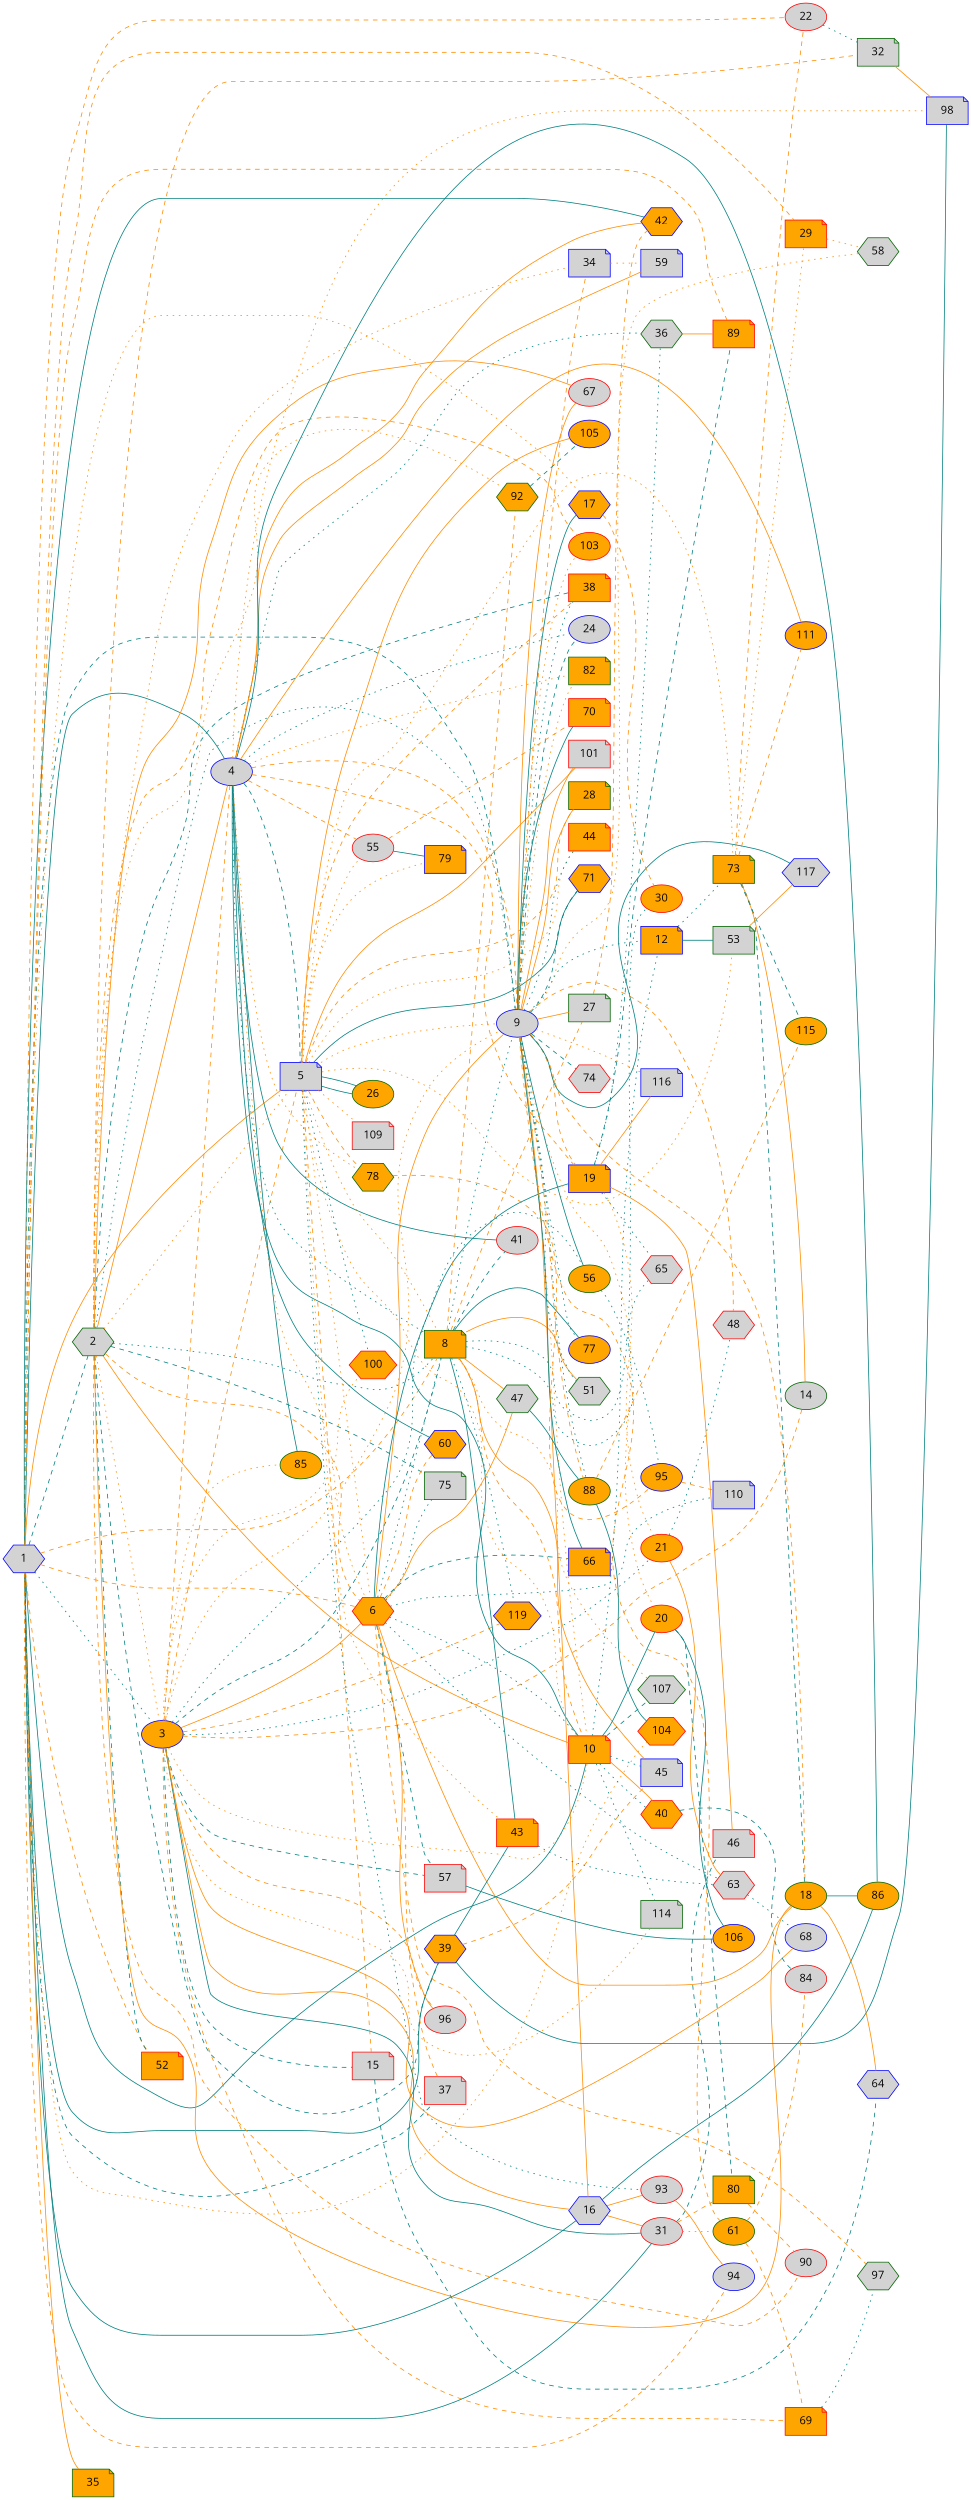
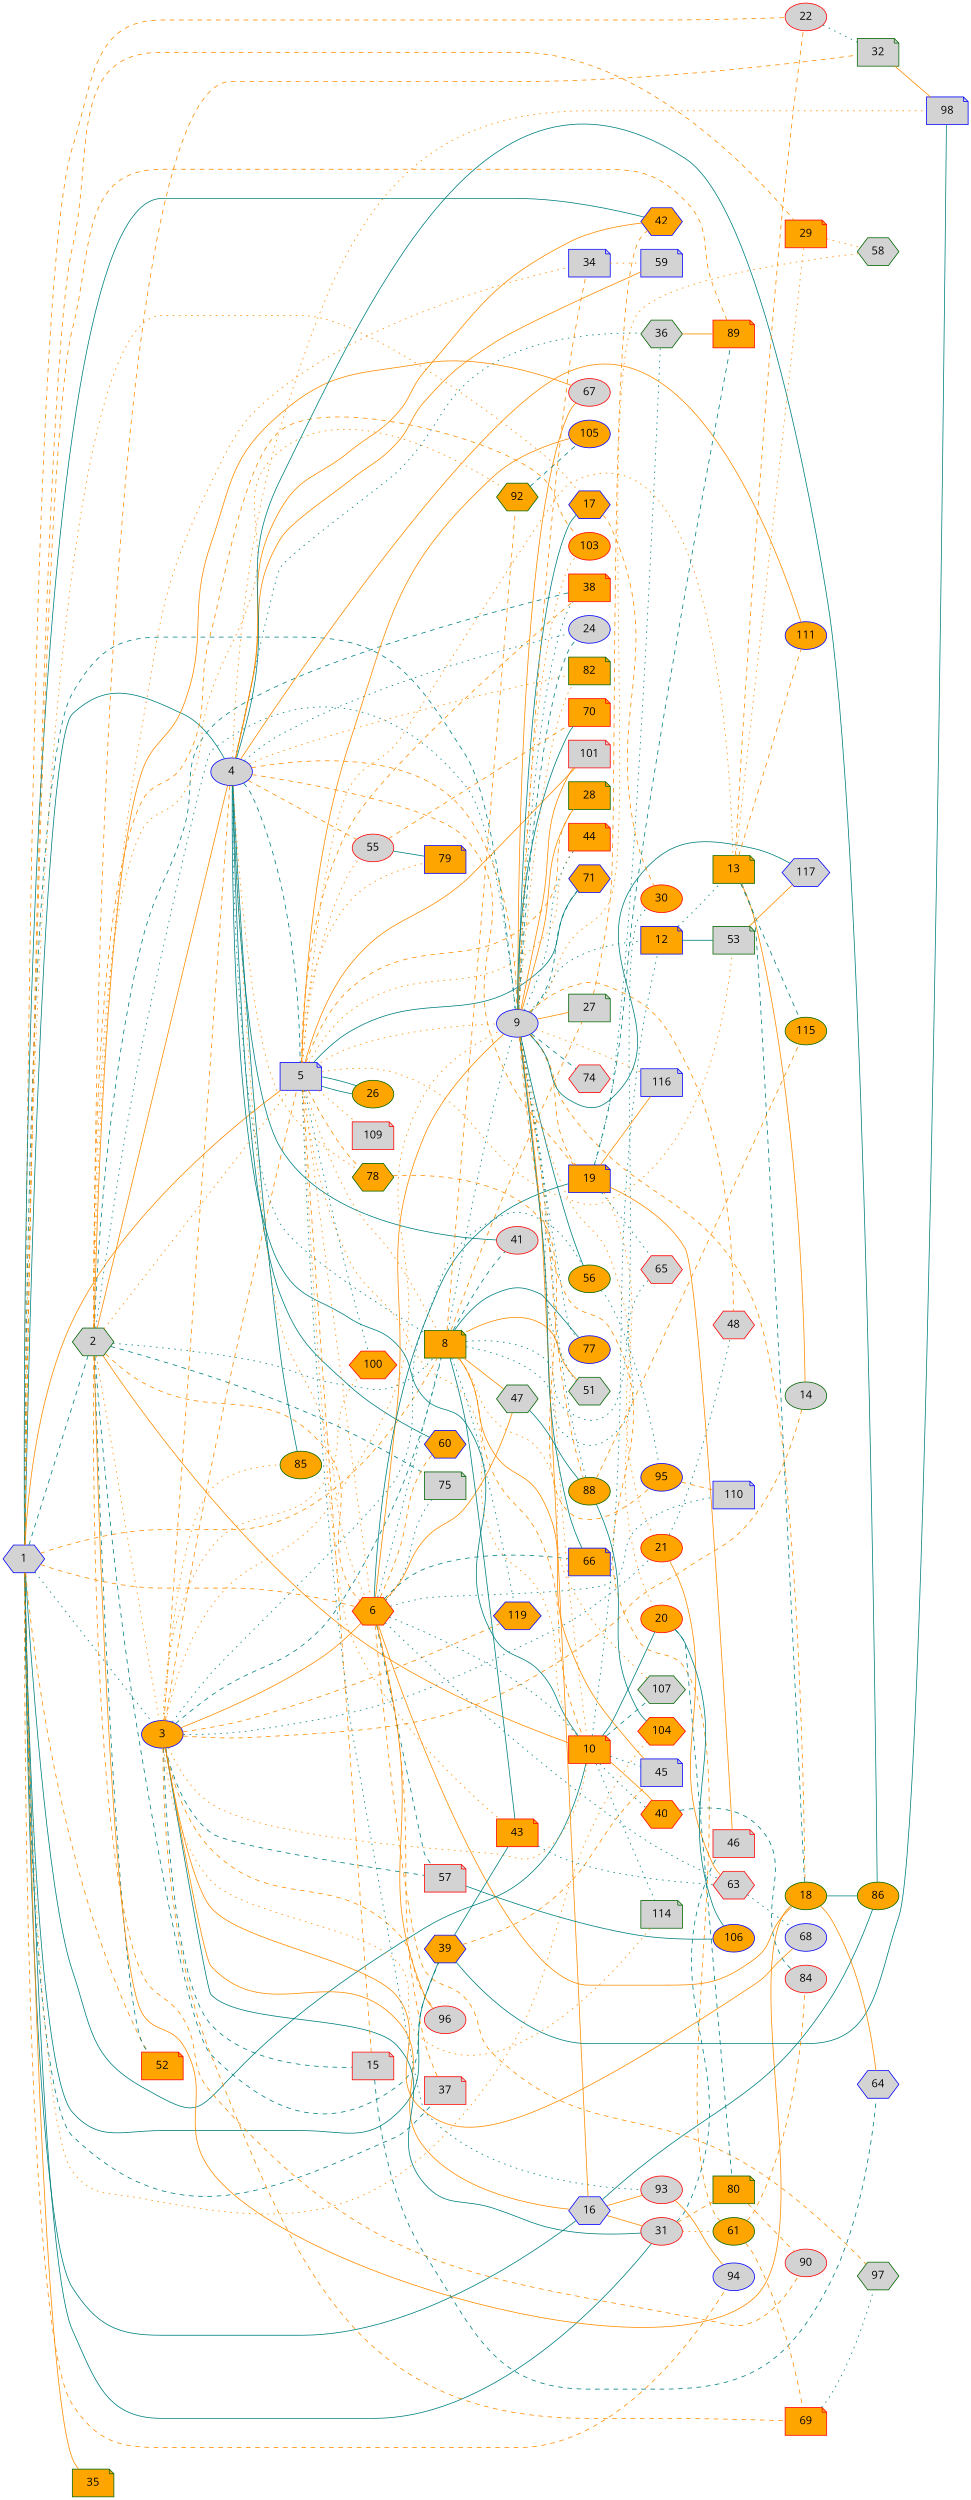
node "73": label "73" -> "13"
